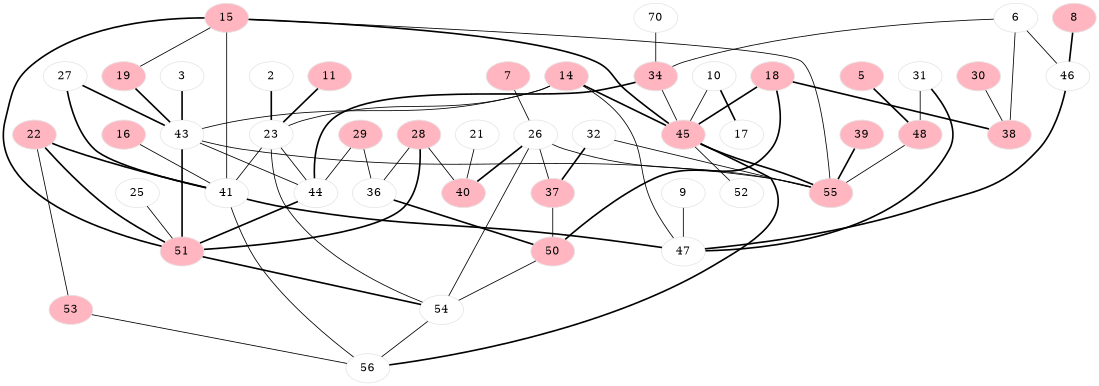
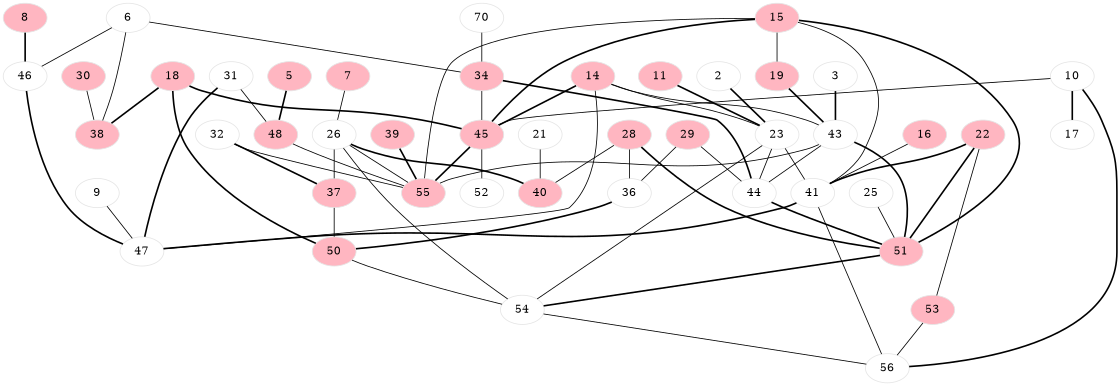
node "27": removed
edge "45" -- "56": now "10" -- "56"
